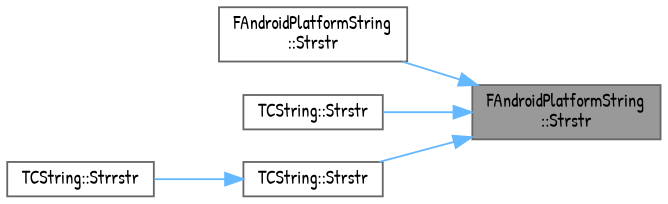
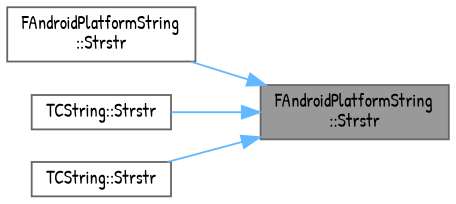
node "TCString::Strrstr": removed
